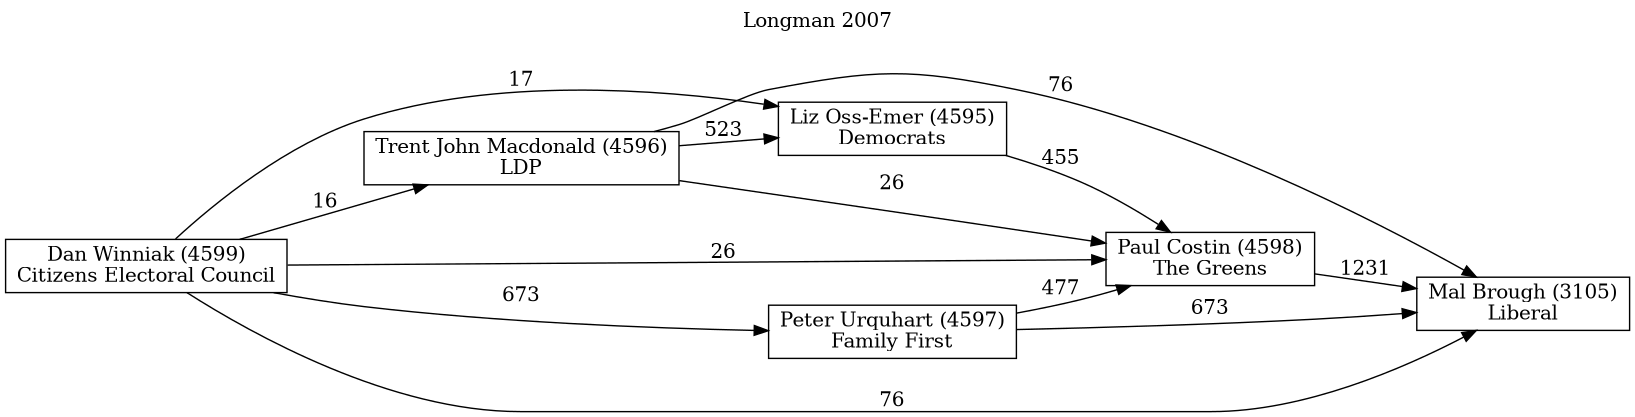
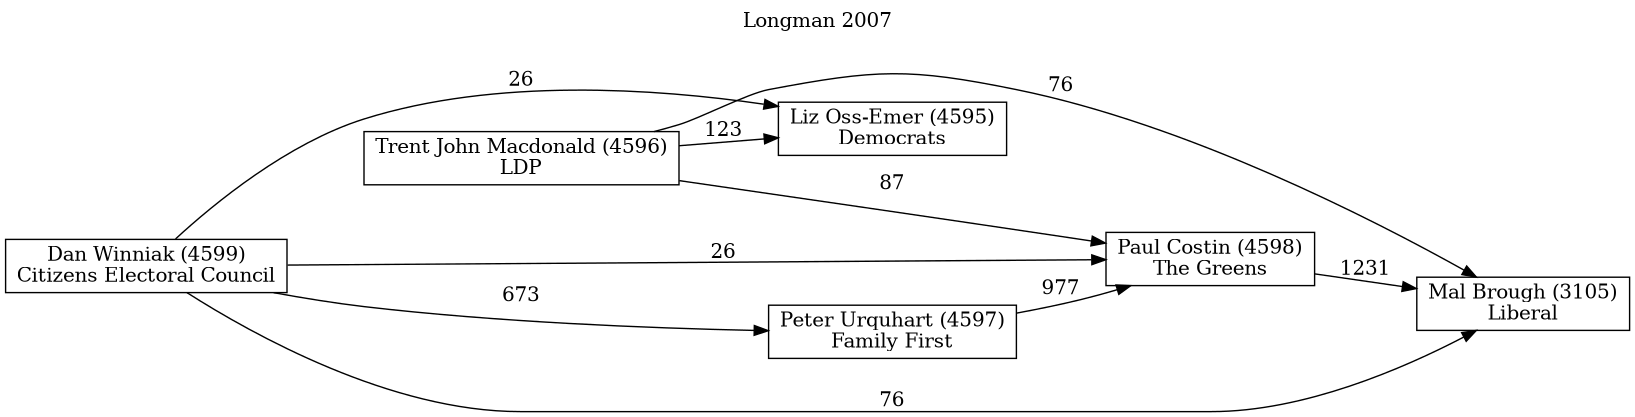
edge "Dan Winniak (4599) Citizens Electoral Council" -> "Liz Oss-Emer (4595) Democrats": label "17" -> "26"
edge "Trent John Macdonald (4596) LDP" -> "Liz Oss-Emer (4595) Democrats": label "523" -> "123"
edge "Trent John Macdonald (4596) LDP" -> "Paul Costin (4598) The Greens": label "26" -> "87"
edge "Liz Oss-Emer (4595) Democrats" -> "Paul Costin (4598) The Greens": removed, label "455"
edge "Dan Winniak (4599) Citizens Electoral Council" -> "Trent John Macdonald (4596) LDP": removed, label "16"
edge "Peter Urquhart (4597) Family First" -> "Paul Costin (4598) The Greens": label "477" -> "977"
edge "Peter Urquhart (4597) Family First" -> "Mal Brough (3105) Liberal": removed, label "673"
